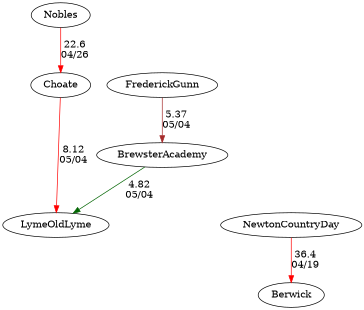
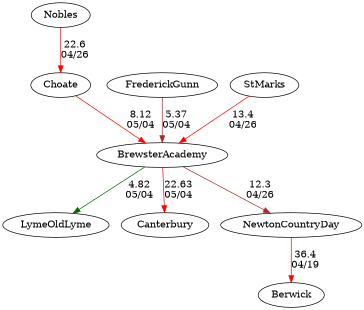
node "StMarks": added
edge "Choate" -> "LymeOldLyme": now "Choate" -> "BrewsterAcademy"
edge "BrewsterAcademy" -> "NewtonCountryDay": added, label "12.3 04/26"
node "Canterbury": added
